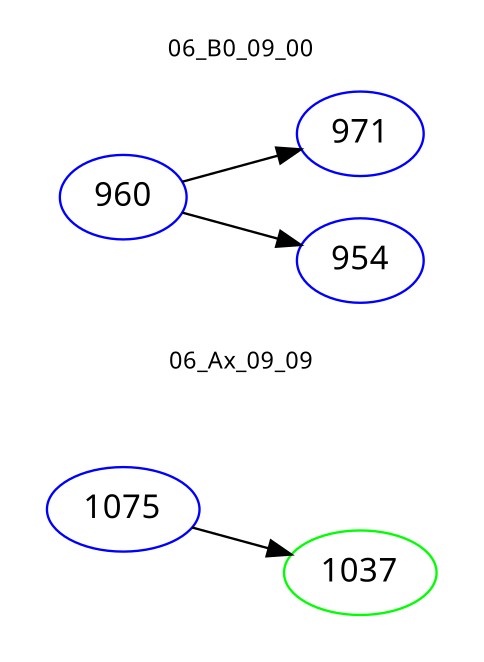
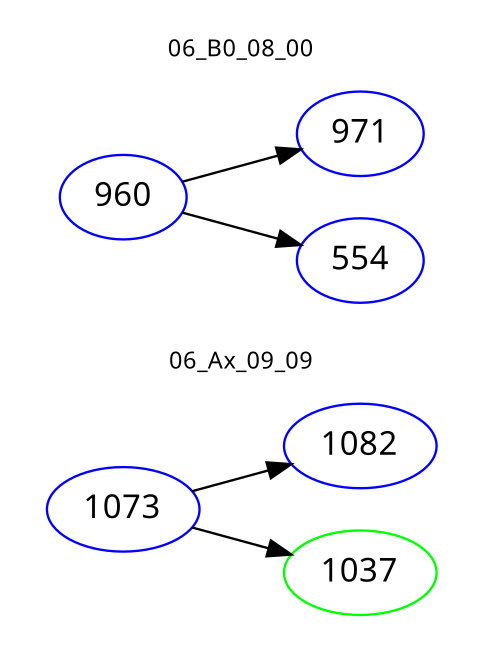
cluster "06_B0_09_00": label "06_B0_09_00" -> "06_B0_08_00"
node "954": label "954" -> "554"
node "1082": added
node "1075": label "1075" -> "1073"
